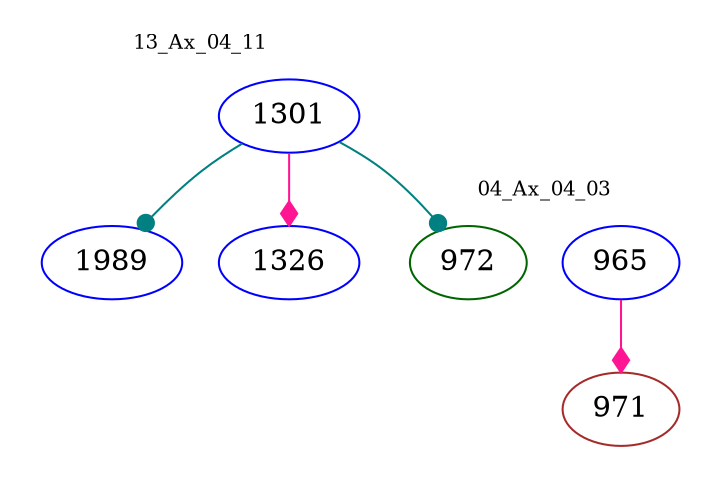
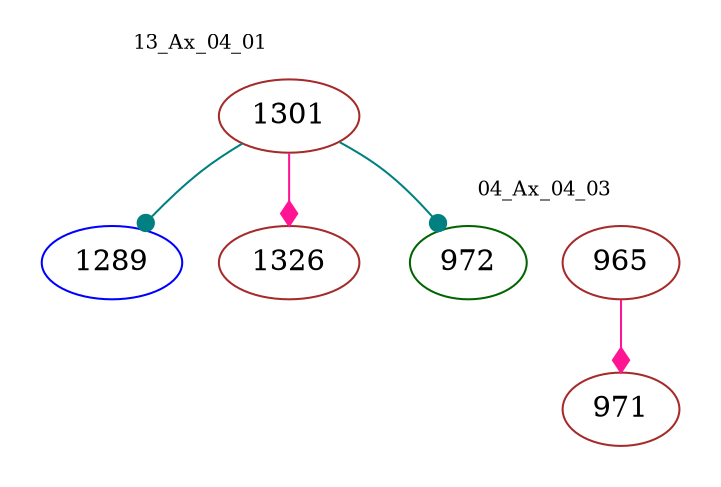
cluster "13_Ax_04_11": label "13_Ax_04_11" -> "13_Ax_04_01"
node "1301": color blue -> brown
node "1989": label "1989" -> "1289"
node "1326": color blue -> brown
node "965": color blue -> brown
